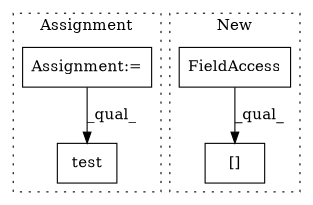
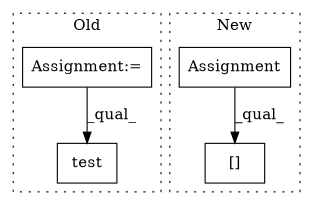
cluster "Assignment": label "Assignment" -> "Old"
node "FieldAccess": label "FieldAccess" -> "Assignment"
